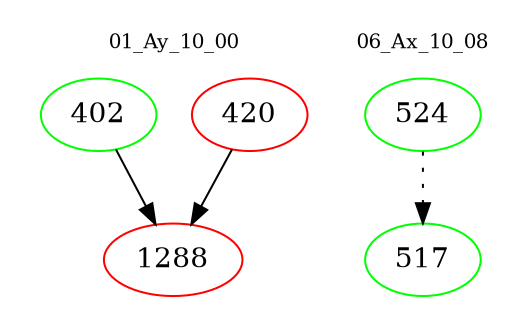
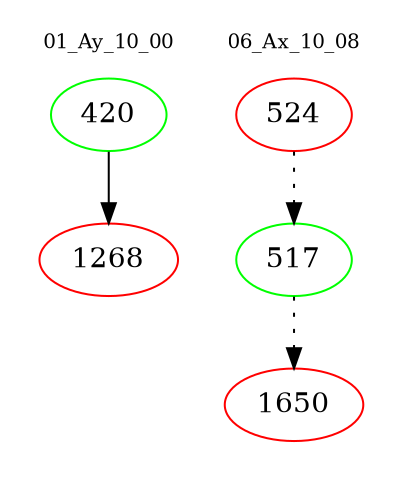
node "402": removed
node "420": color red -> green
node "524": color green -> red
node "1288": label "1288" -> "1268"
node "1650": added
